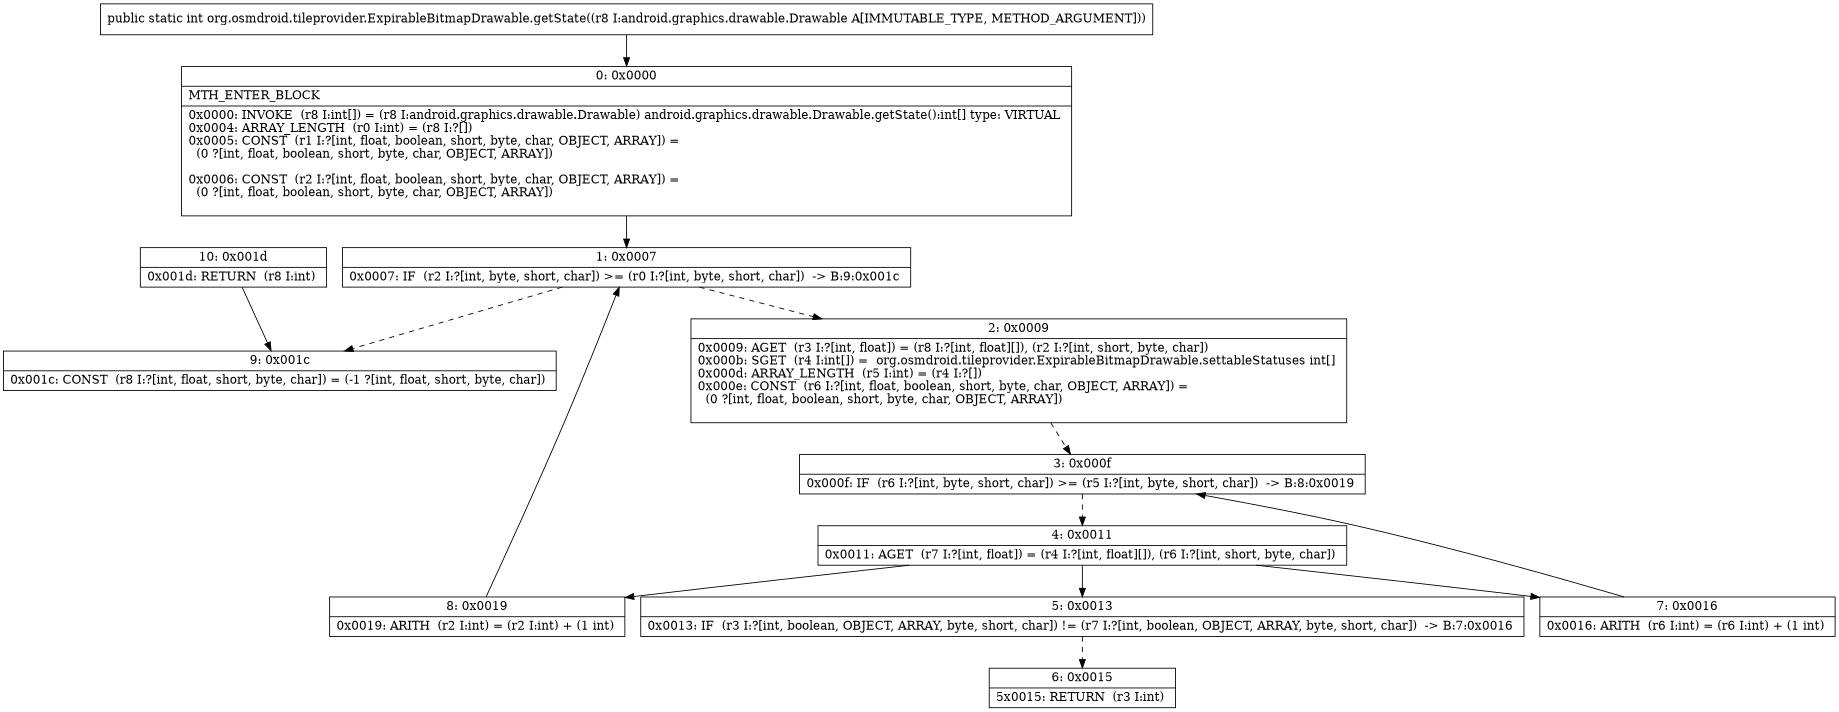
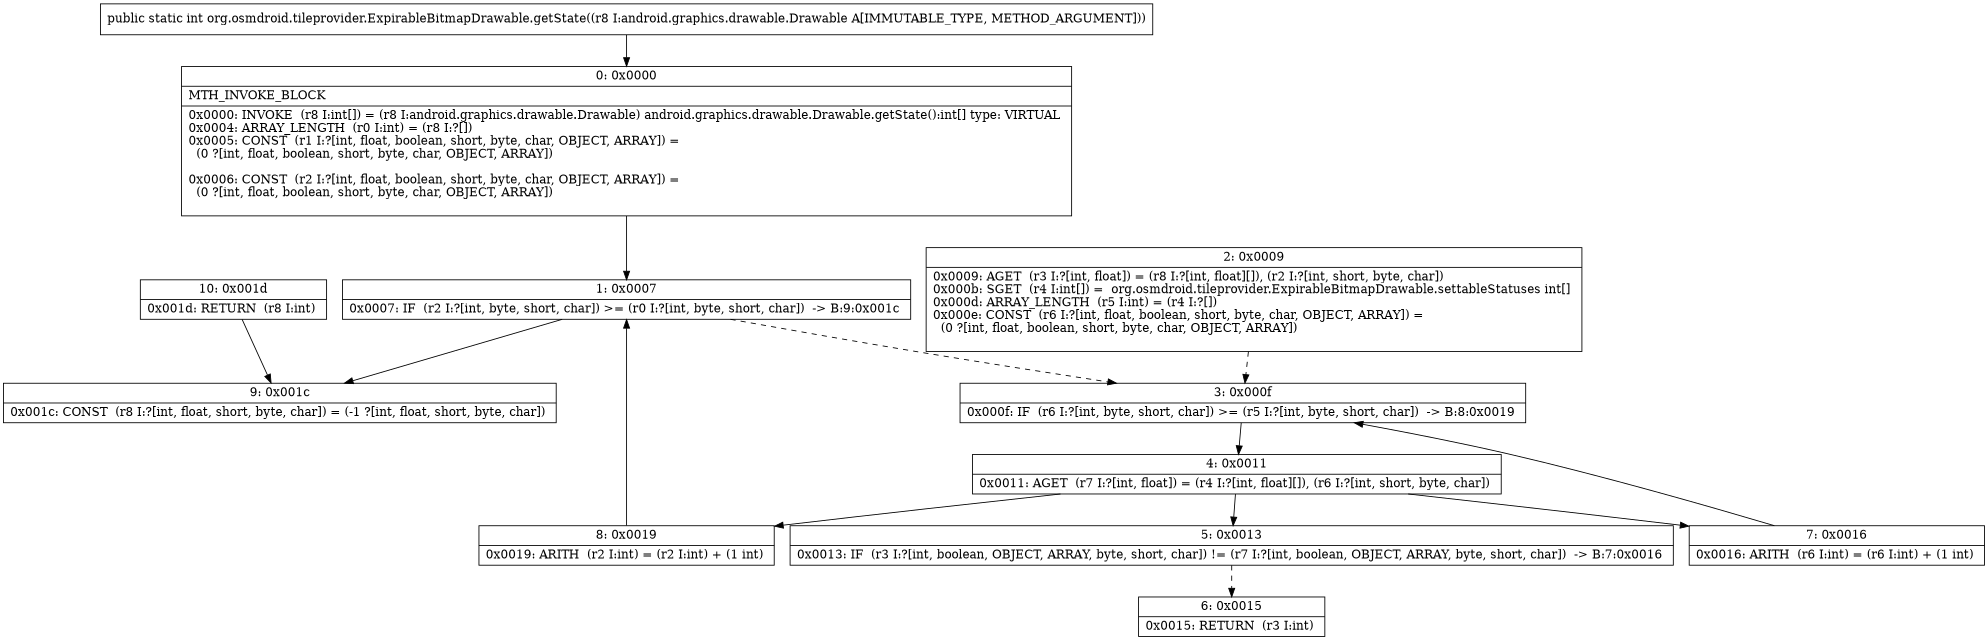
node "0: 0x0000": text "MTH_ENTER_BLOCK" -> "MTH_INVOKE_BLOCK"
edge "1: 0x0007" -> "2: 0x0009": now "1: 0x0007" -> "3: 0x000f"
edge "1: 0x0007" -> "9: 0x001c": style dashed -> solid
edge "3: 0x000f" -> "4: 0x0011": style dashed -> solid
node "6: 0x0015": text "5x0015: RETURN  (r3 I:int)" -> "0x0015: RETURN  (r3 I:int)"
